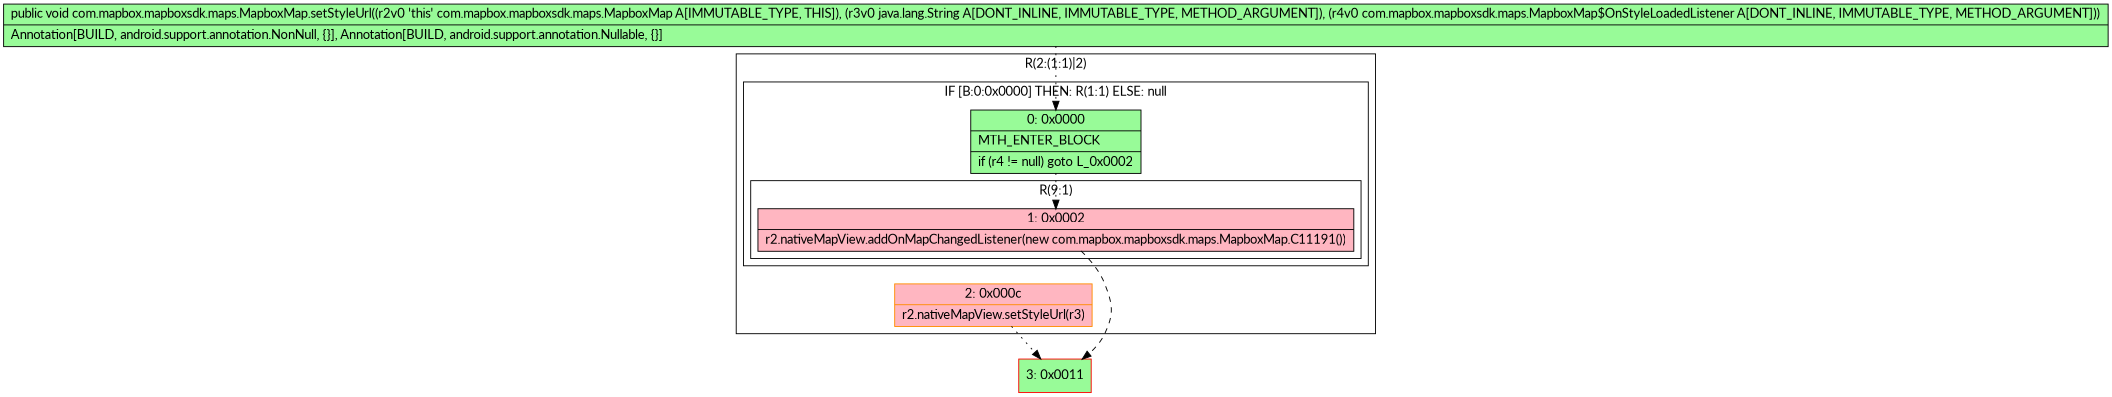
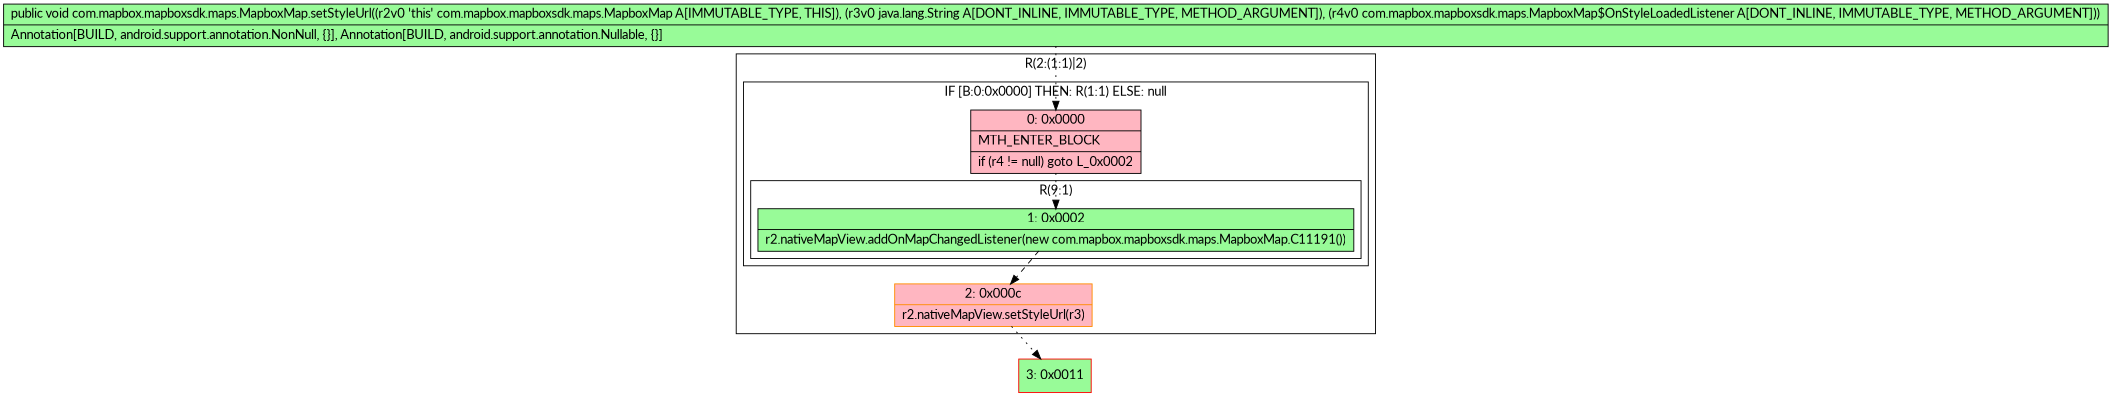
node "0: 0x0000": fillcolor palegreen -> lightpink
node "1: 0x0002": fillcolor lightpink -> palegreen
edge "1: 0x0002" -> "3: 0x0011": now "1: 0x0002" -> "2: 0x000c"
